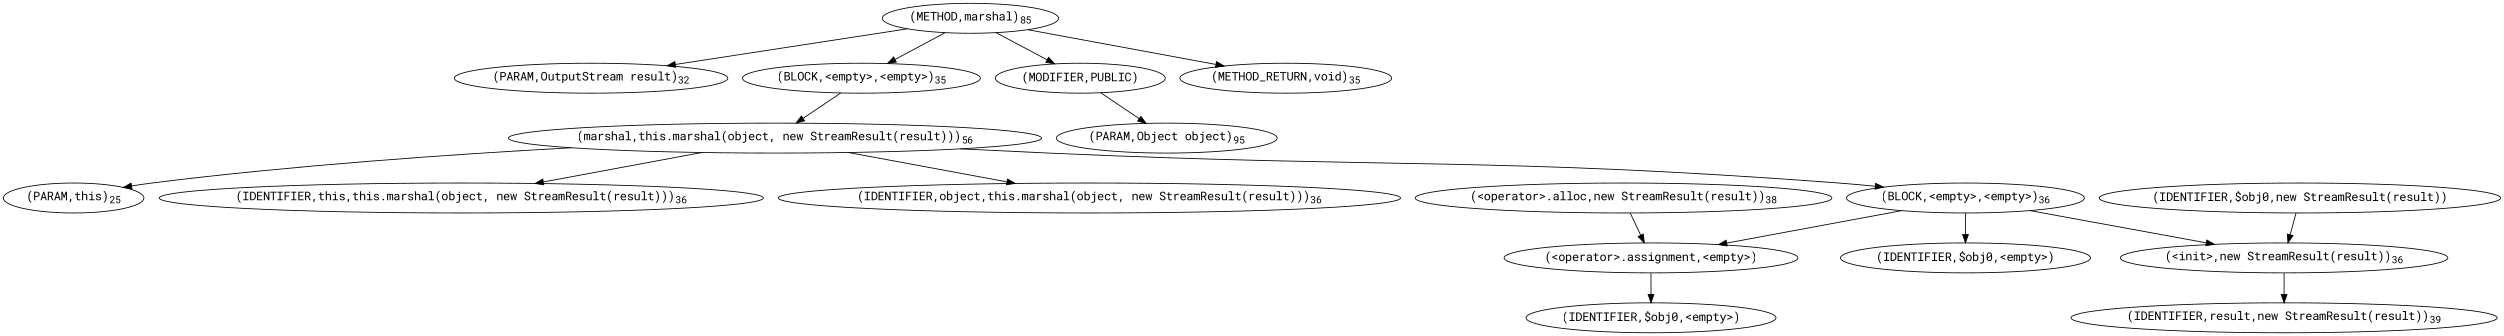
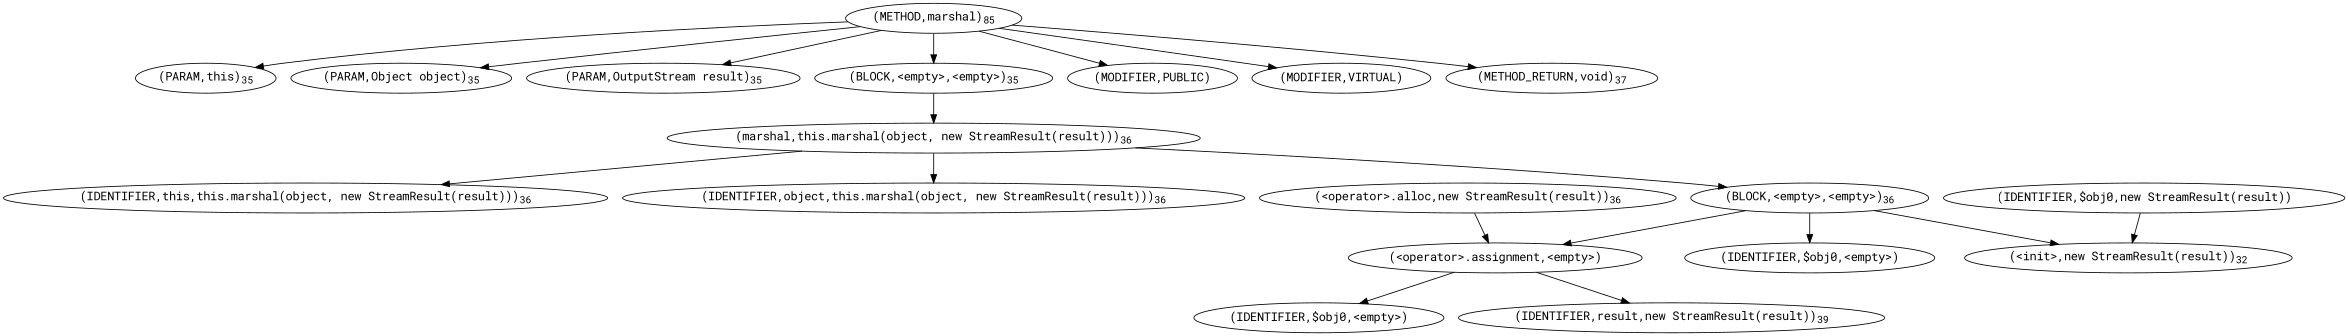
node "(PARAM,OutputStream result)": text "32" -> "35"
node "(METHOD_RETURN,void)": text "35" -> "37"
node "(MODIFIER,VIRTUAL)": added
edge "(MODIFIER,PUBLIC)" -> "(PARAM,Object object)": now "(METHOD,marshal)" -> "(PARAM,Object object)"
node "(marshal,this.marshal(object, new StreamResult(result)))": text "56" -> "36"
node "(PARAM,Object object)": text "95" -> "35"
edge "(marshal,this.marshal(object, new StreamResult(result)))" -> "(PARAM,this)": now "(METHOD,marshal)" -> "(PARAM,this)"
node "(PARAM,this)": text "25" -> "35"
node "(<operator>.alloc,new StreamResult(result))": text "38" -> "36"
node "(<init>,new StreamResult(result))": text "36" -> "32"
edge "(<init>,new StreamResult(result))" -> "(IDENTIFIER,result,new StreamResult(result))": now "(<operator>.assignment,<empty>)" -> "(IDENTIFIER,result,new StreamResult(result))"
